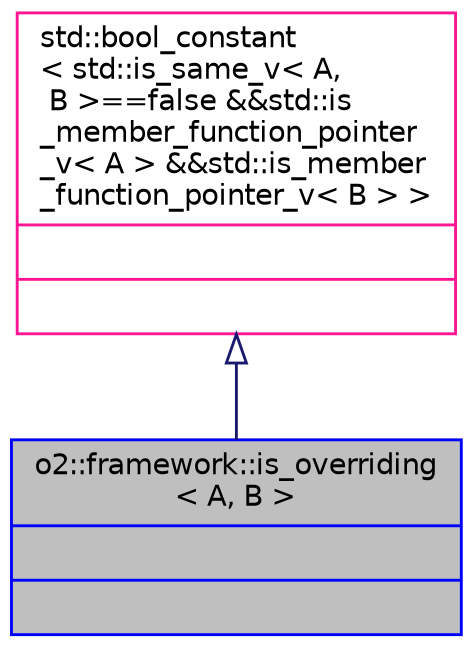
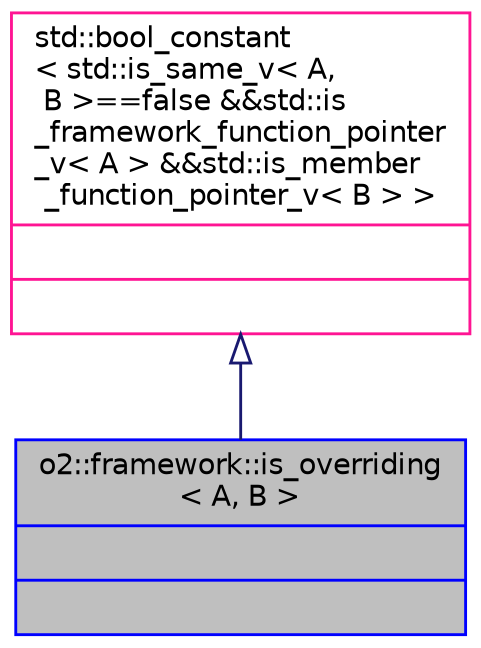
node "std::bool_constant": text "_member_function_pointer" -> "_framework_function_pointer"
